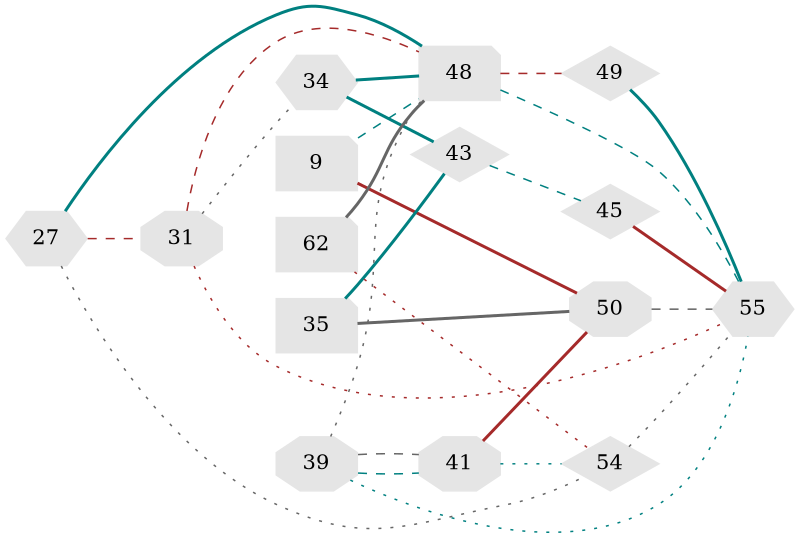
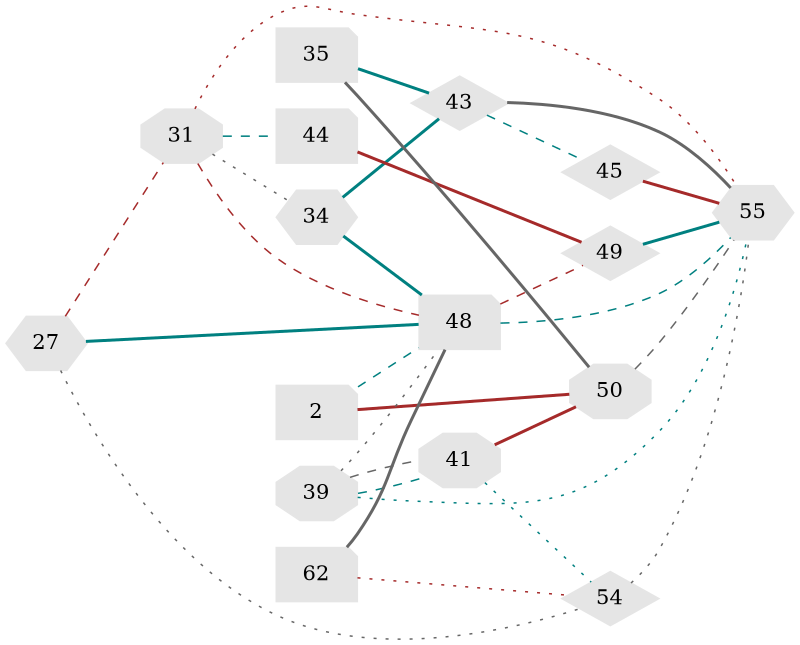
edge "43" -- "55": added
node "44": added
node "9": label "9" -> "2"
